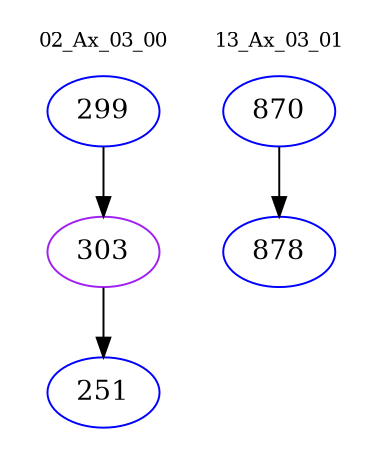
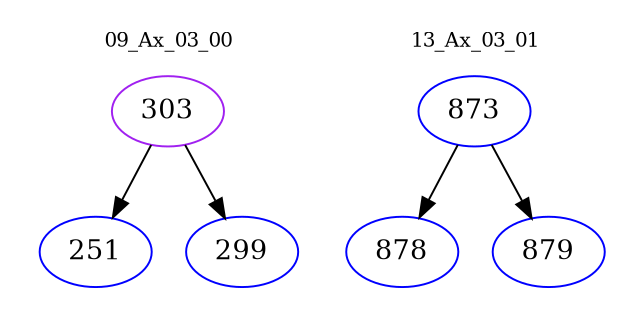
cluster "02_Ax_03_00": label "02_Ax_03_00" -> "09_Ax_03_00"
node "870": label "870" -> "873"
edge "299" -> "303": reversed
node "879": added
